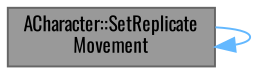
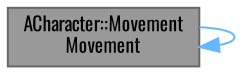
node "ACharacter::SetReplicate Movement": label "ACharacter::SetReplicate Movement" -> "ACharacter::Movement Movement"
